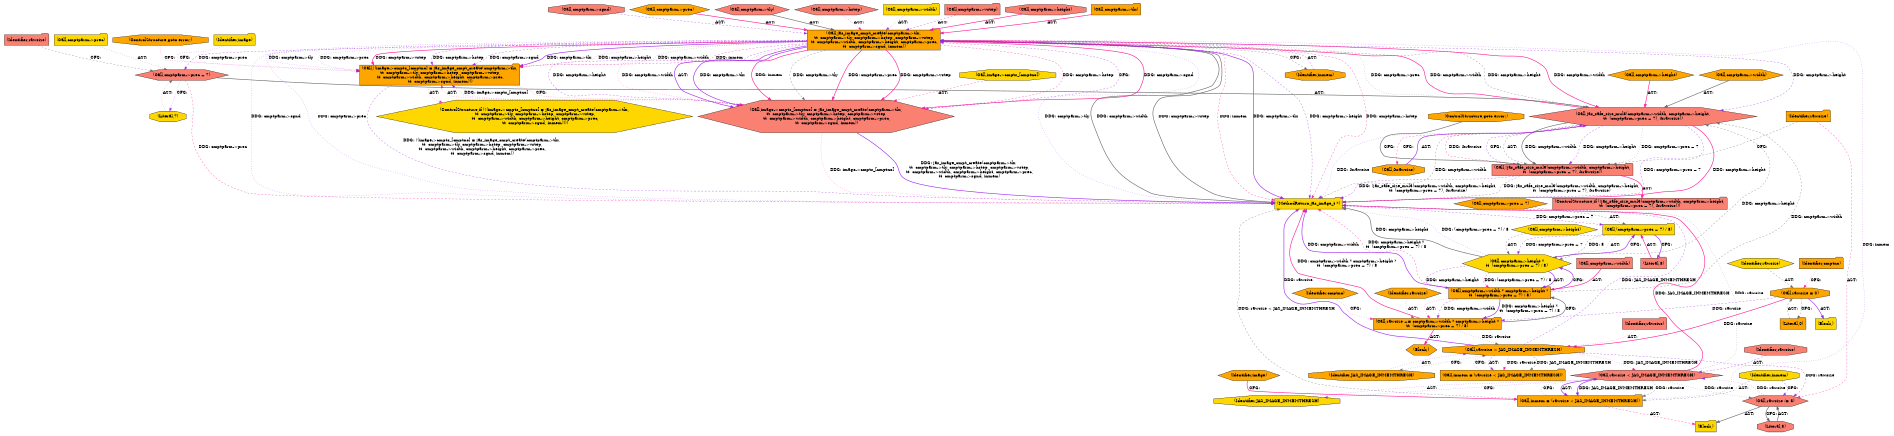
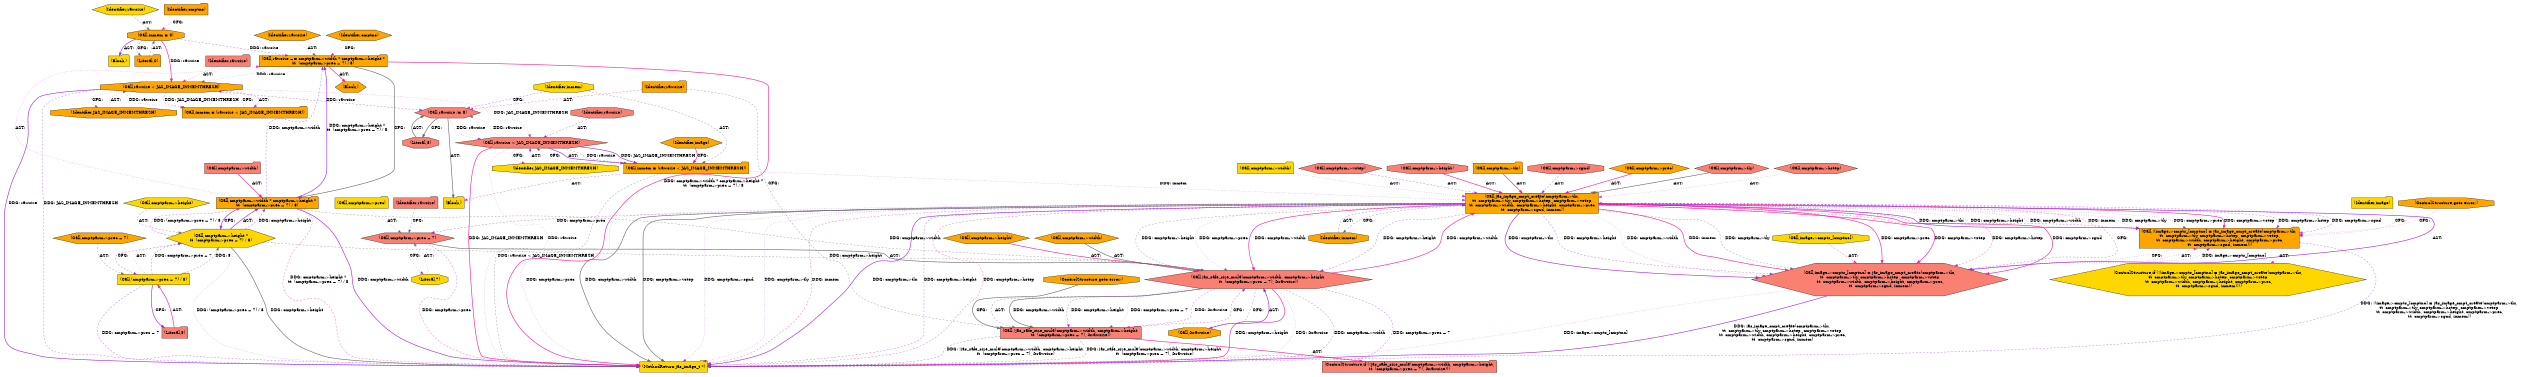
node "(Call,cmptparm->vstep)": shape folder -> hexagon
edge "(MethodReturn,jas_image_t *)" -> "(Call,(cmptparm->prec + 7) / 8)": reversed
edge "(Call,cmptparm->height * tt  (cmptparm->prec + 7) / 8)" -> "(Call,(cmptparm->prec + 7) / 8)": style bold -> dashed
node "(Call,rawsize = 0)": label "(Call,rawsize = 0)" -> "(Call,inmem = 0)"
